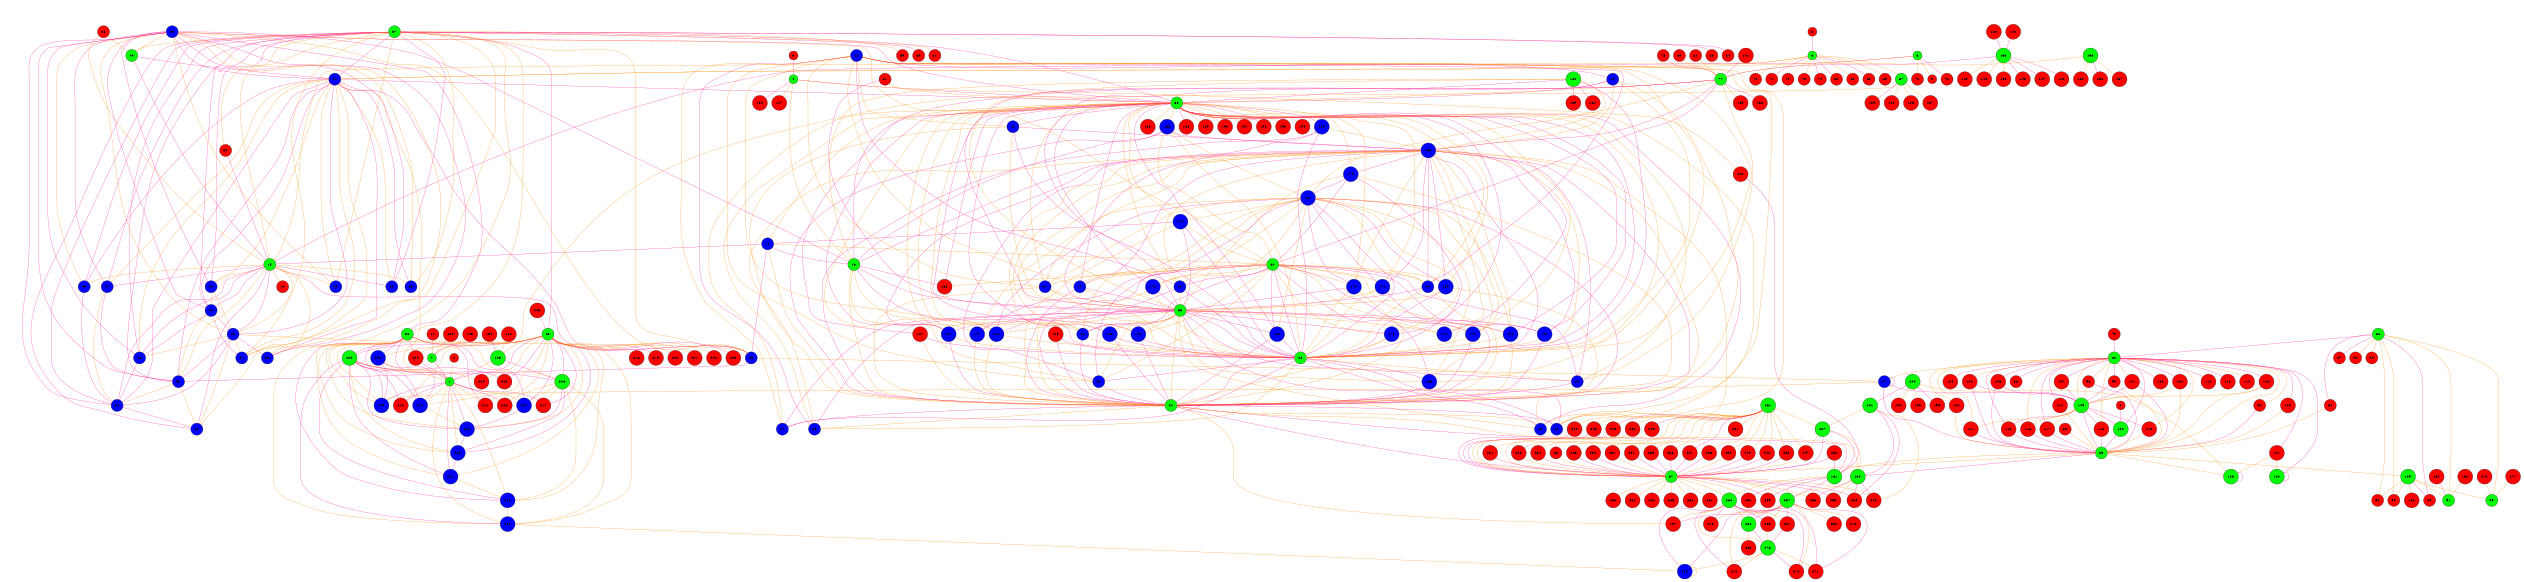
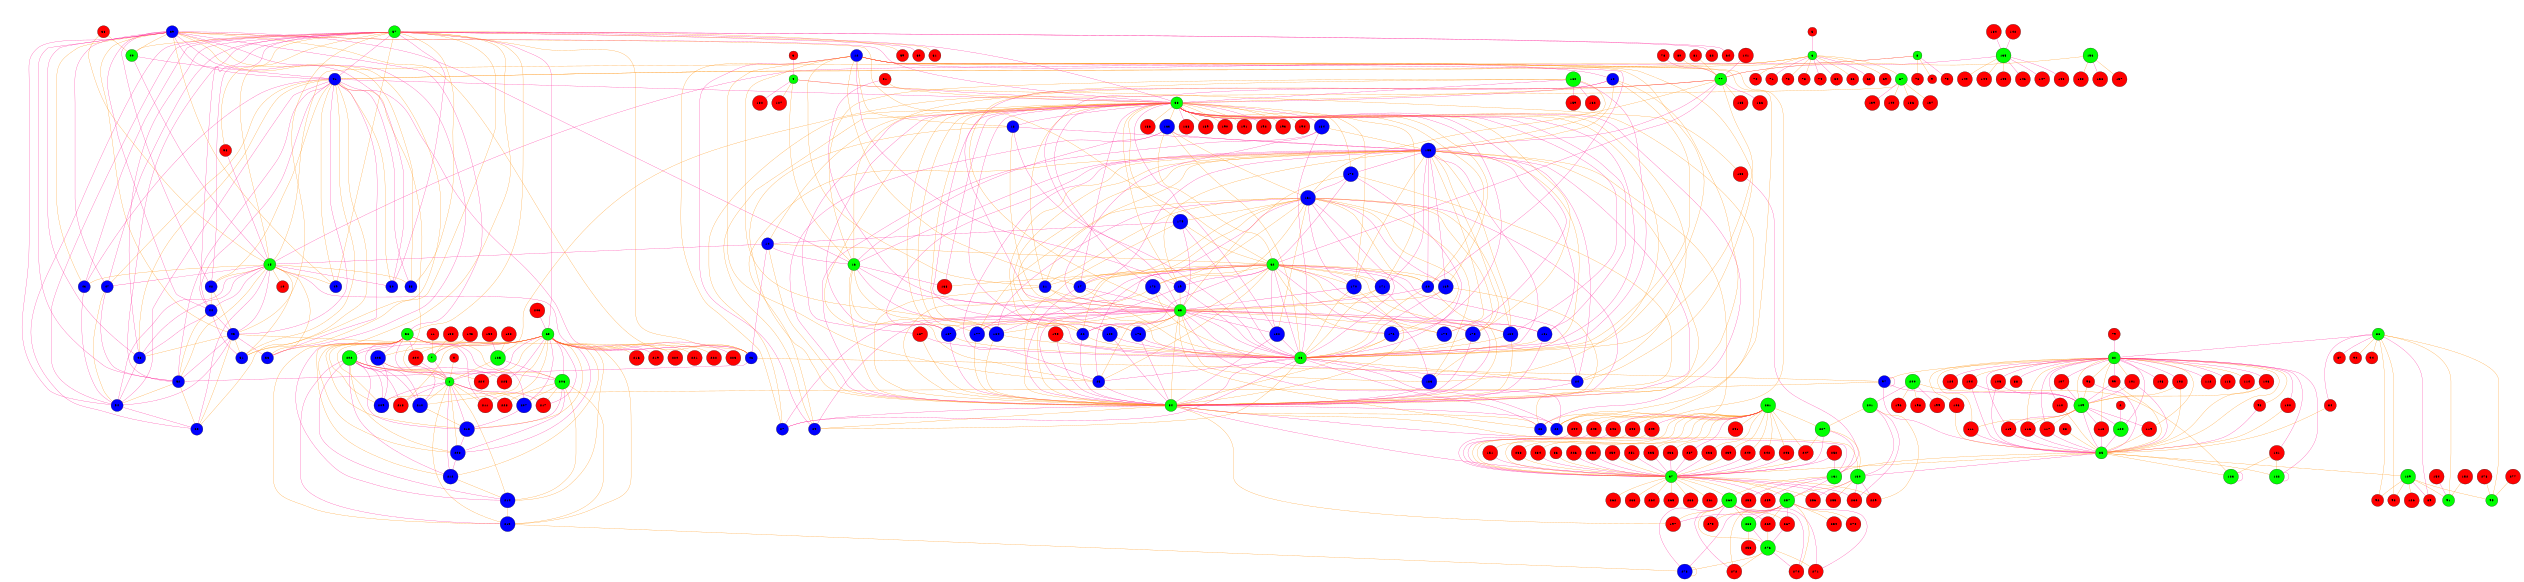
edge "77" -- "16": color deeppink -> darkorange
edge "32" -- "34": added
edge "85" -- "122": added
